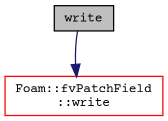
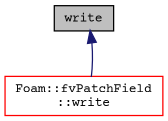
edge "write" -> "Foam::fvPatchField ::write": reversed
